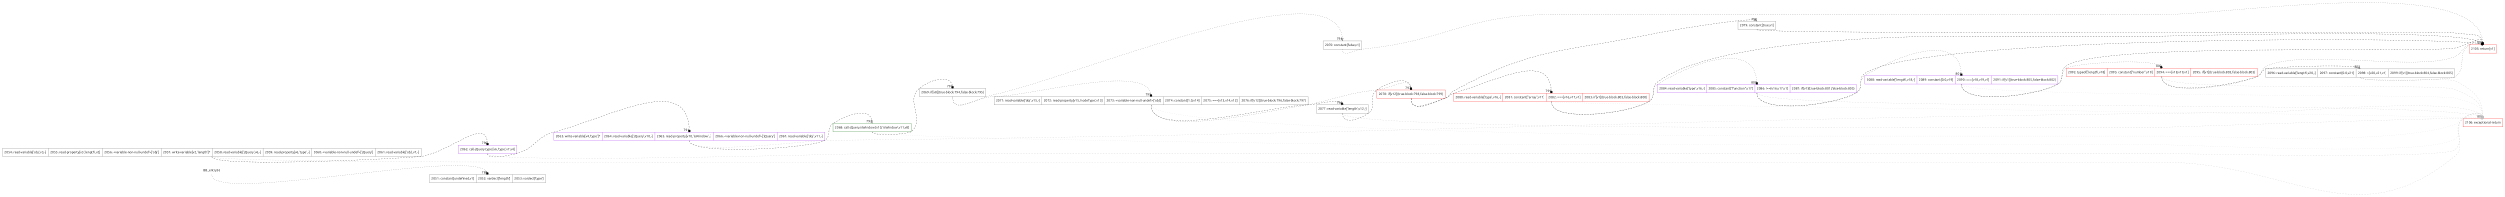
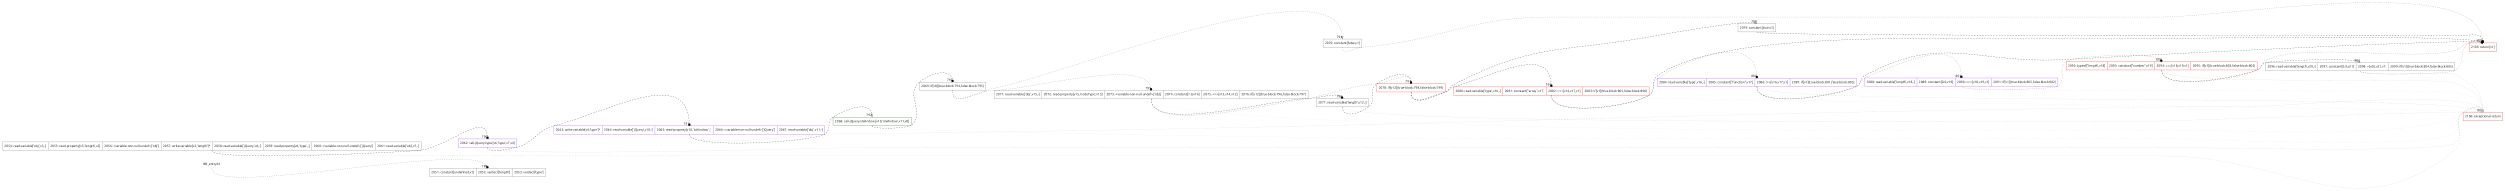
edge "2088: read-variable['length',v18,-]" -> "2105: return[v1]": removed
